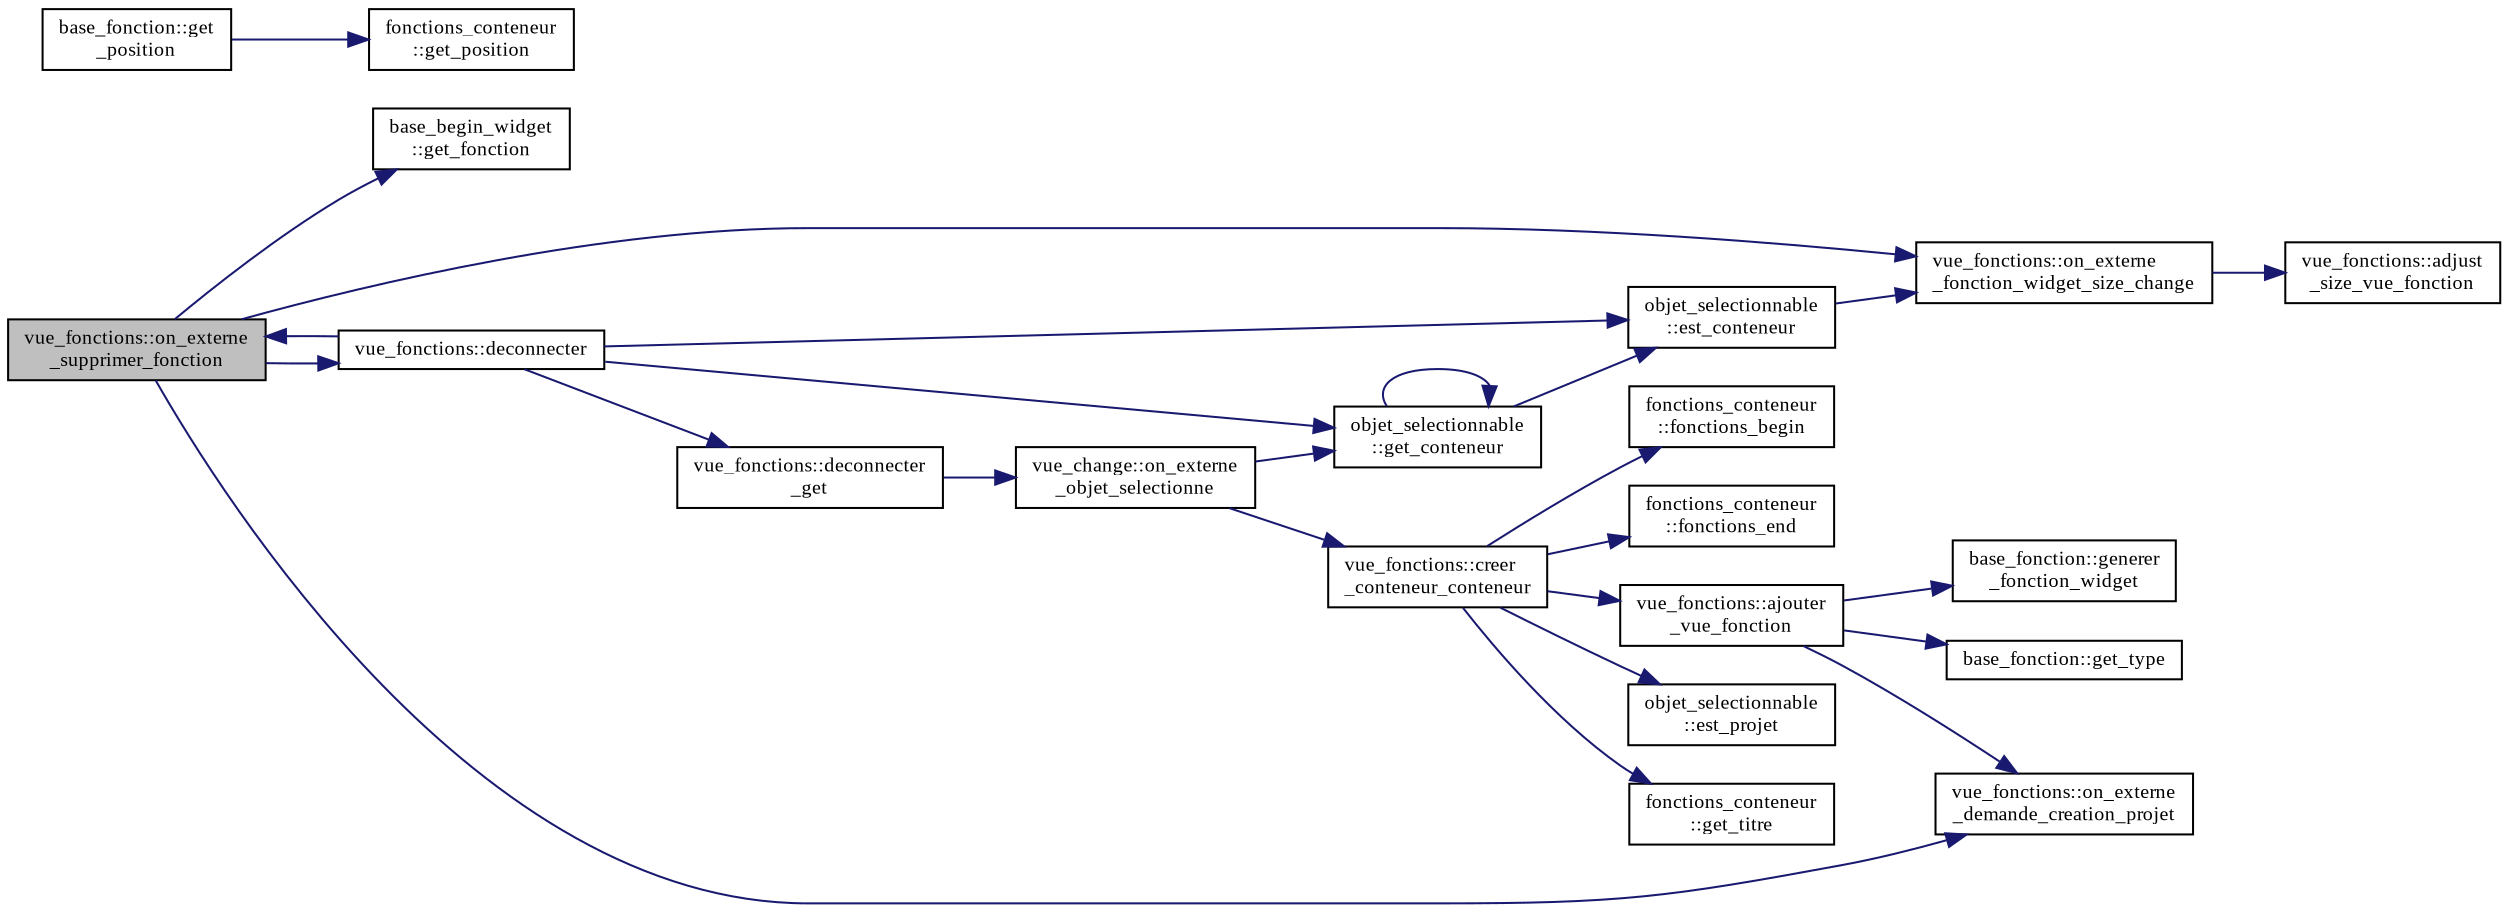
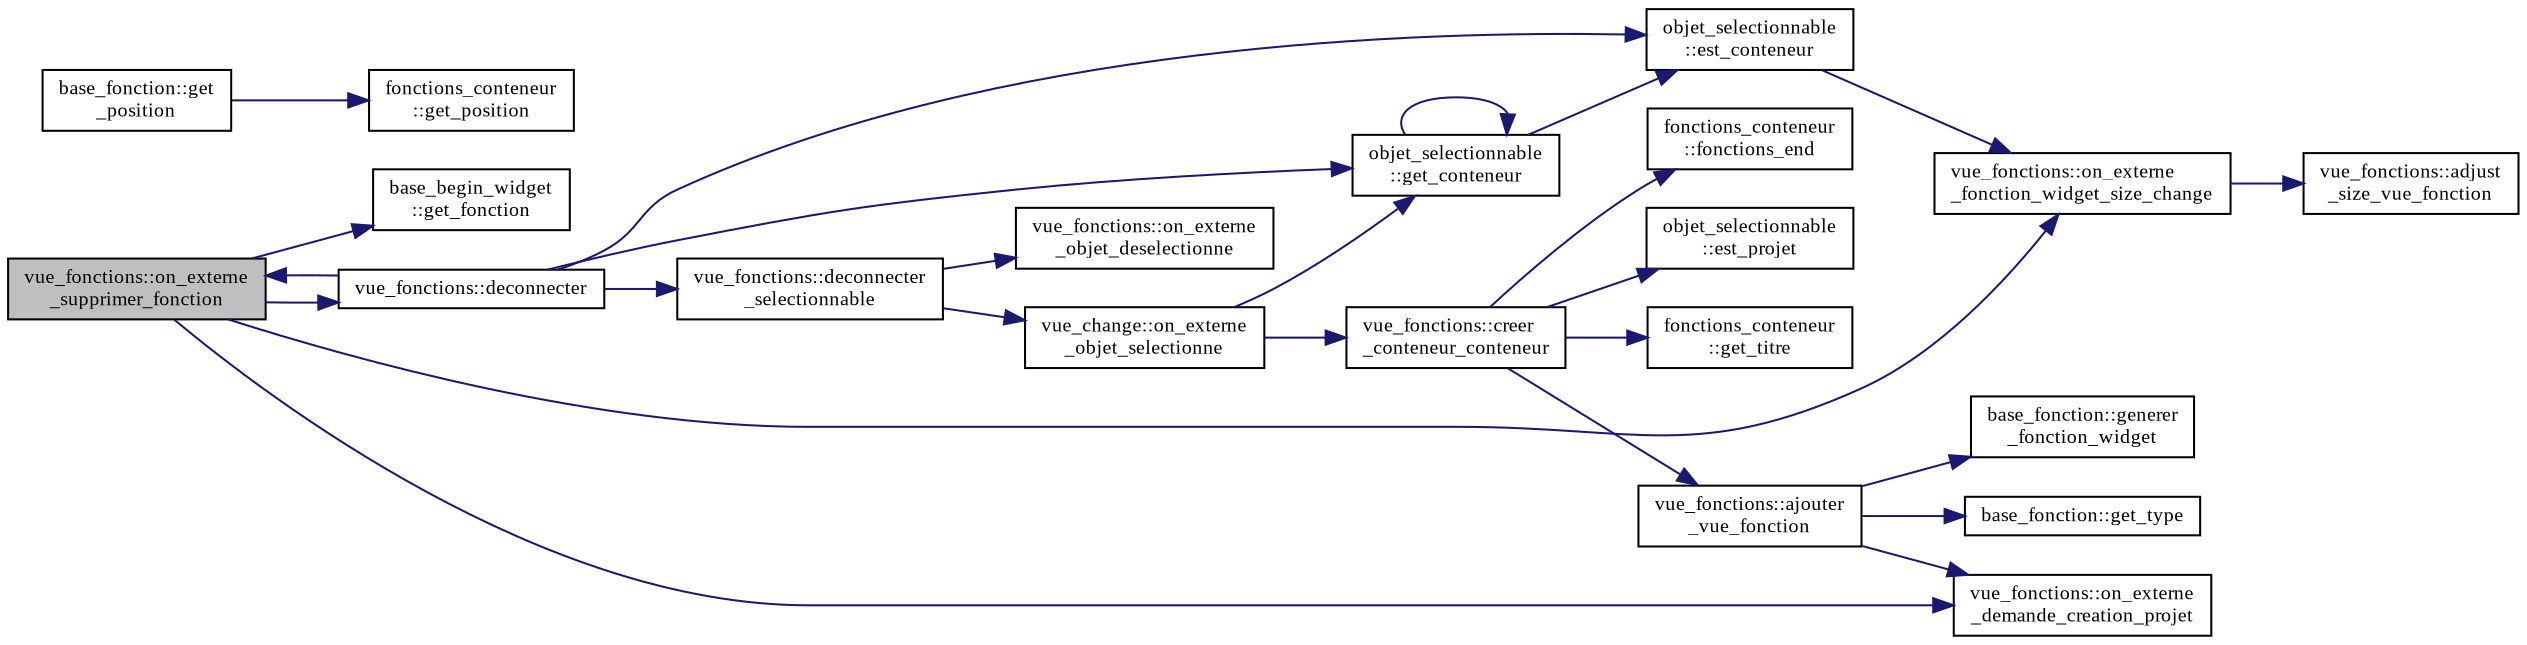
node "vue_fonctions::on_externe _objet_deselectionne": added
node "fonctions_conteneur ::fonctions_begin": removed
node "vue_fonctions::deconnecter _get": label "vue_fonctions::deconnecter _get" -> "vue_fonctions::deconnecter _selectionnable"
